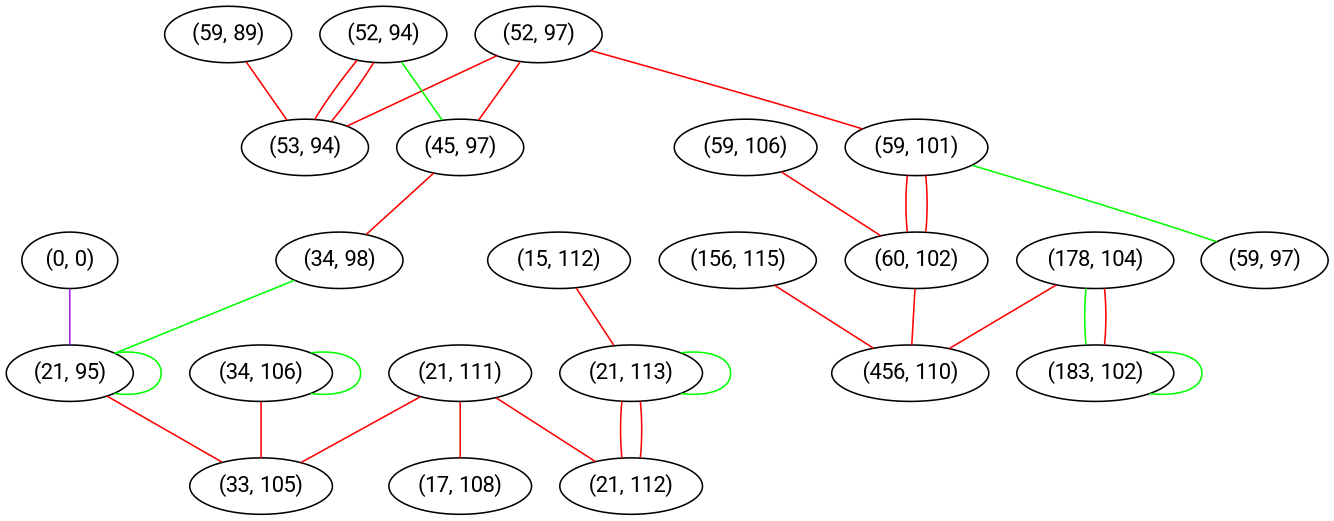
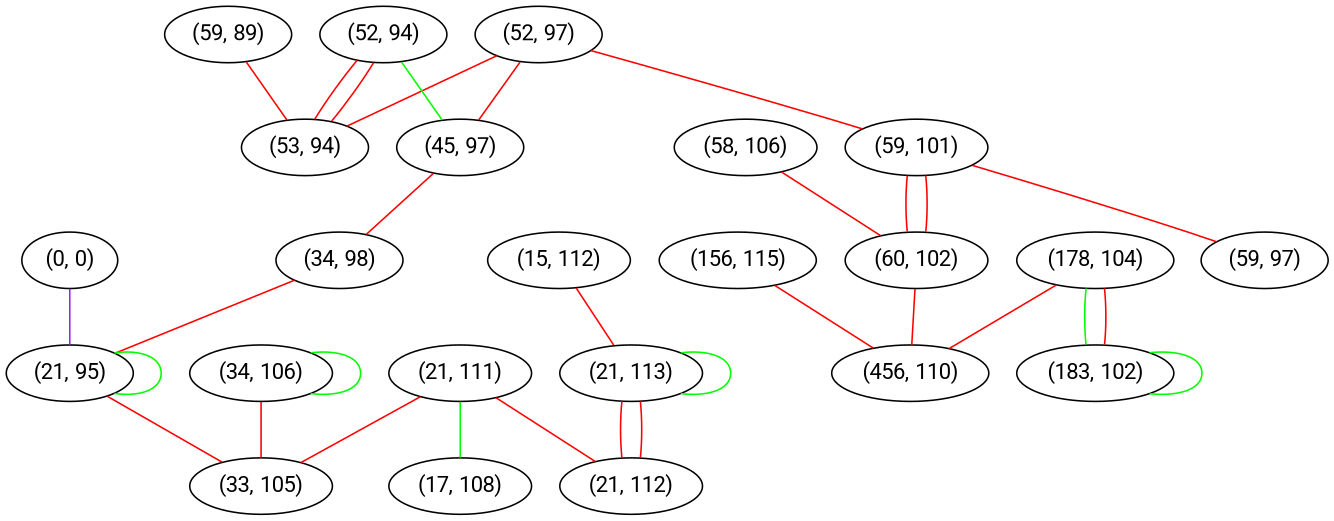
node "(59, 106)": label "(59, 106)" -> "(58, 106)"
edge "(59, 101)" -- "(59, 97)": color green -> red
edge "(34, 98)" -- "(21, 95)": color green -> red
edge "(21, 111)" -- "(17, 108)": color red -> green
